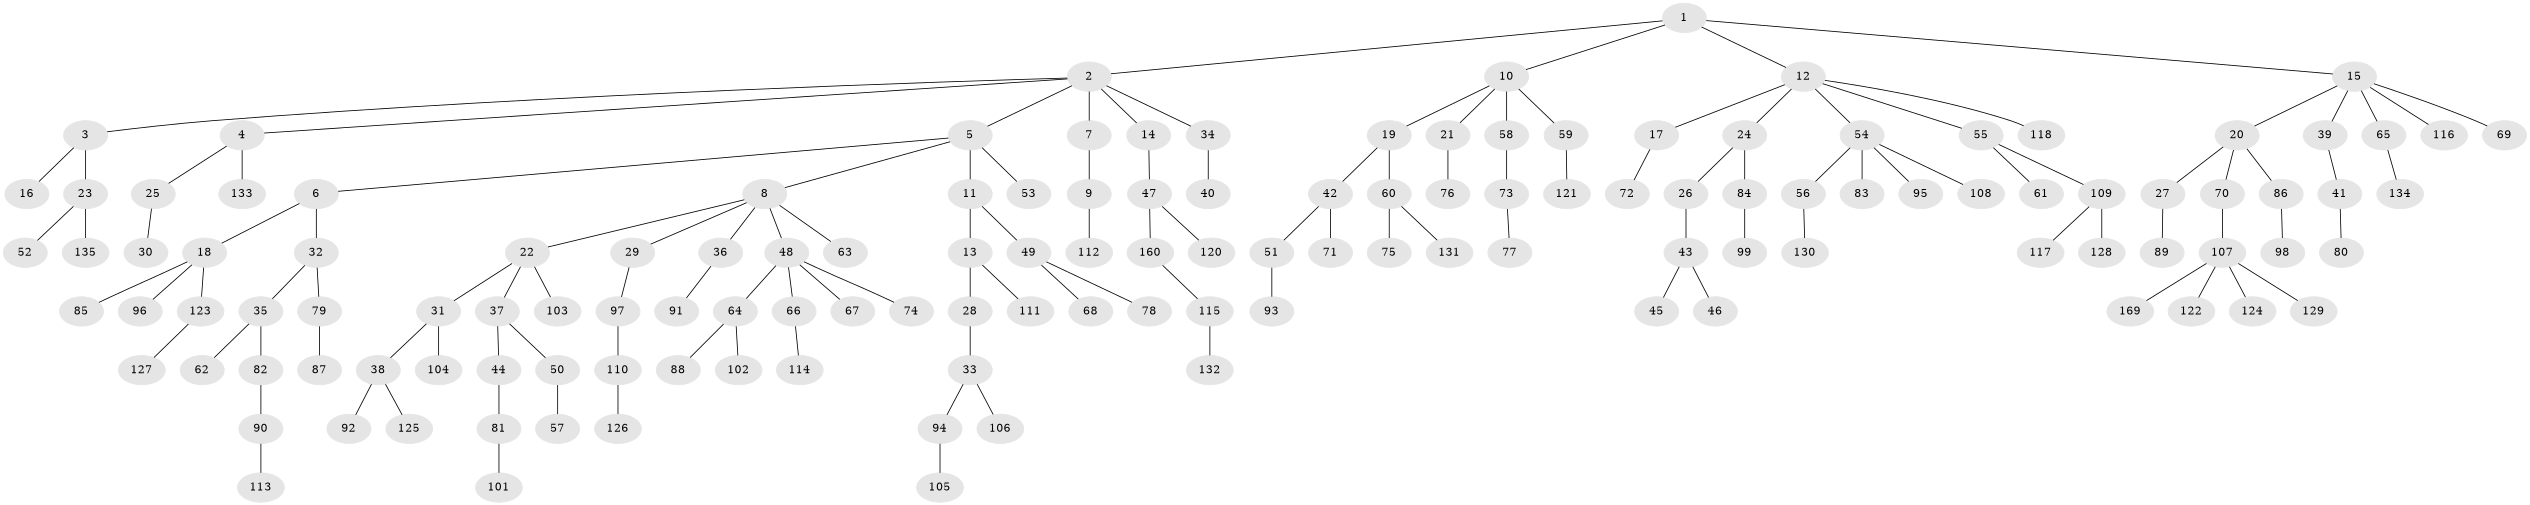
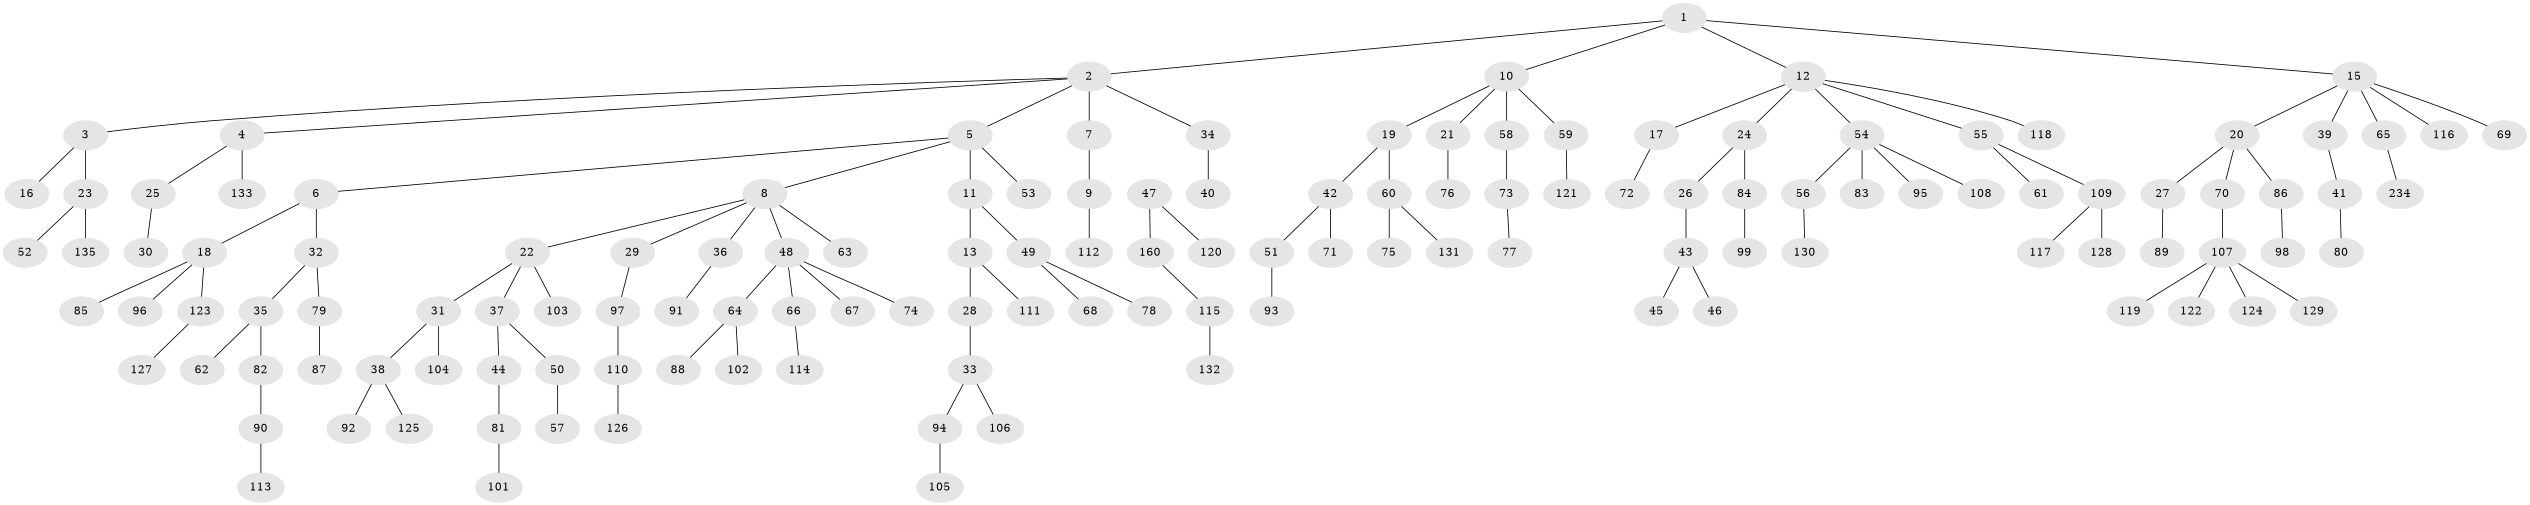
node "14": removed
node "134": label "134" -> "234"
node "169": label "169" -> "119"
